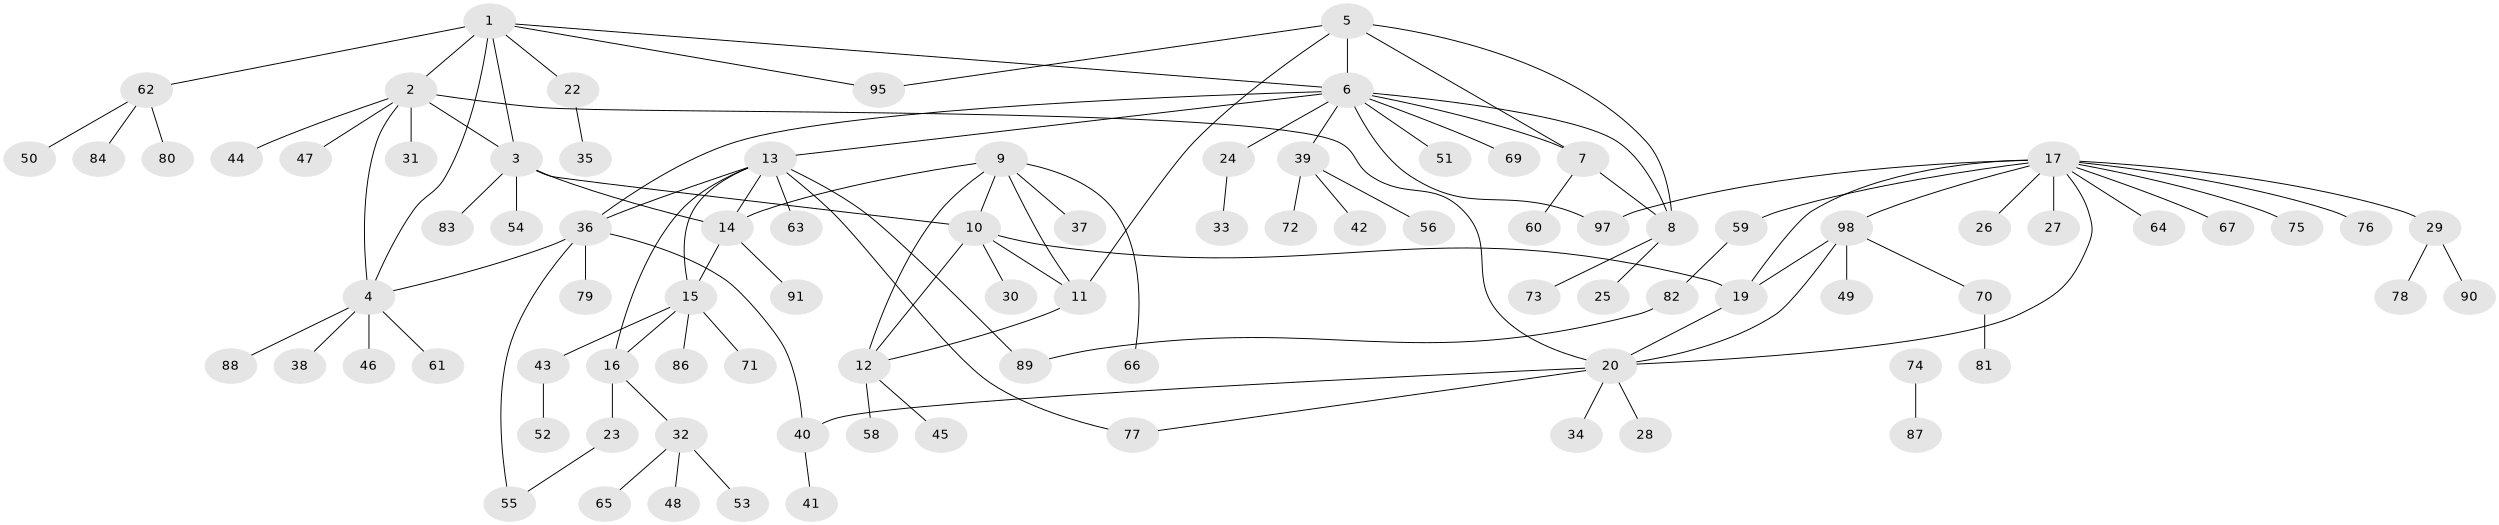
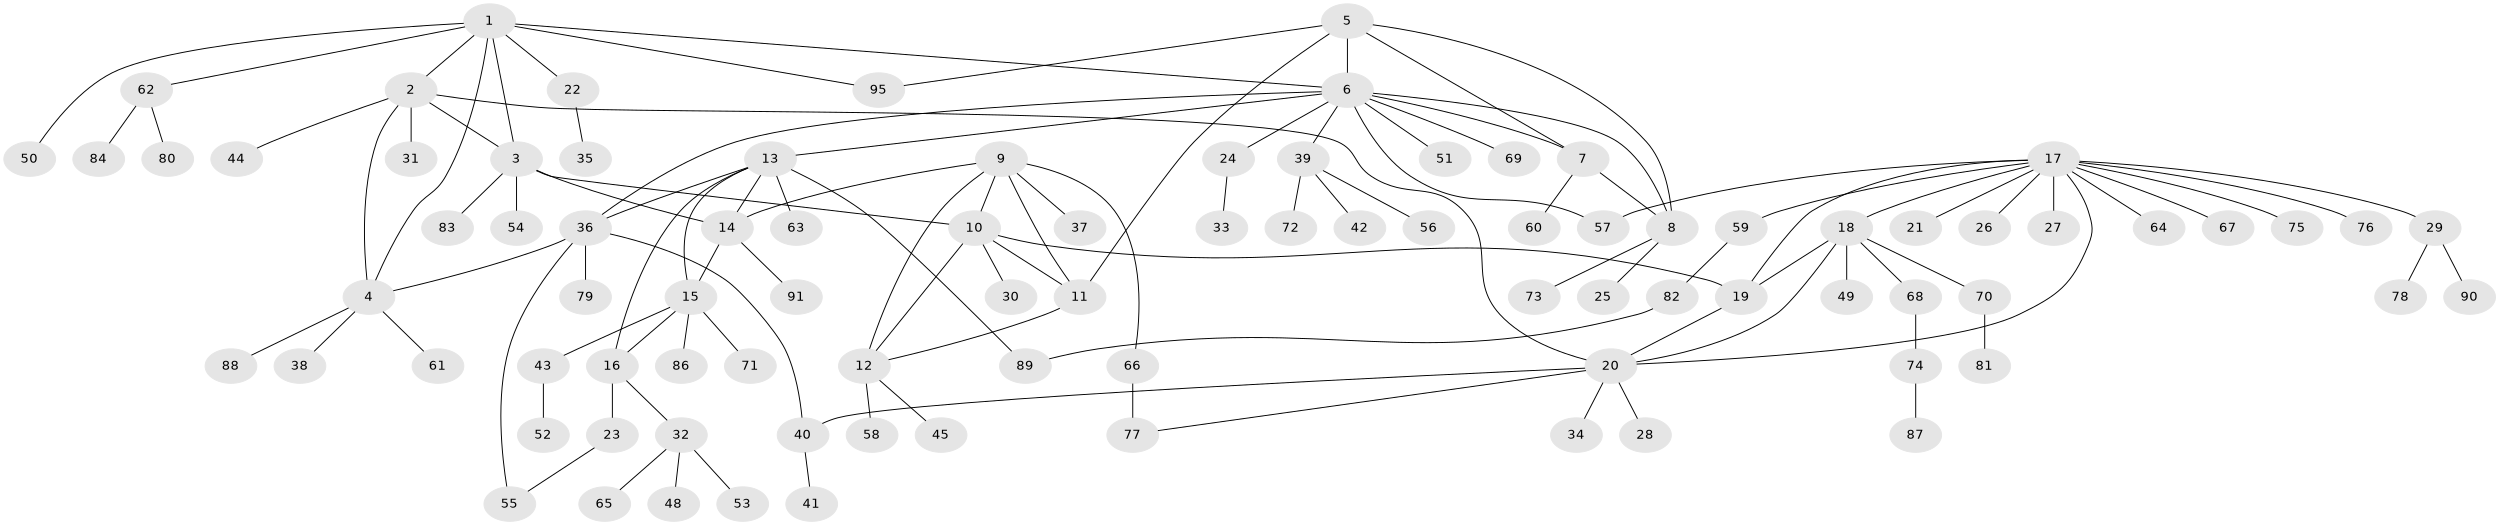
edge "62" -- "50": now "1" -- "50"
node "47": removed
node "97": label "97" -> "57"
node "98": label "98" -> "18"
node "21": added
node "68": added
edge "13" -- "77": now "66" -- "77"
node "46": removed
